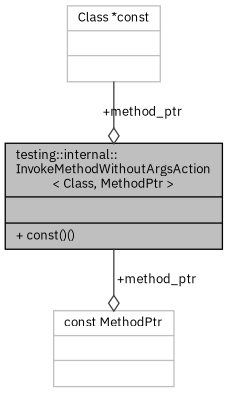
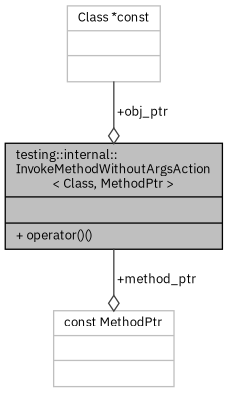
edge "Class *const" -> "testing::internal::": label " +method_ptr" -> " +obj_ptr"
node "testing::internal::": text "+ const()()" -> "+ operator()()"
